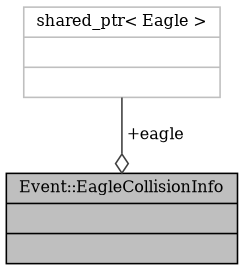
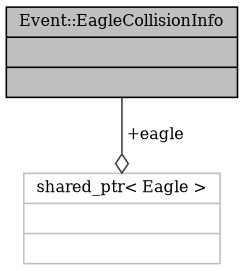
edge "shared_ptr< Eagle >" -> "Event::EagleCollisionInfo": reversed
